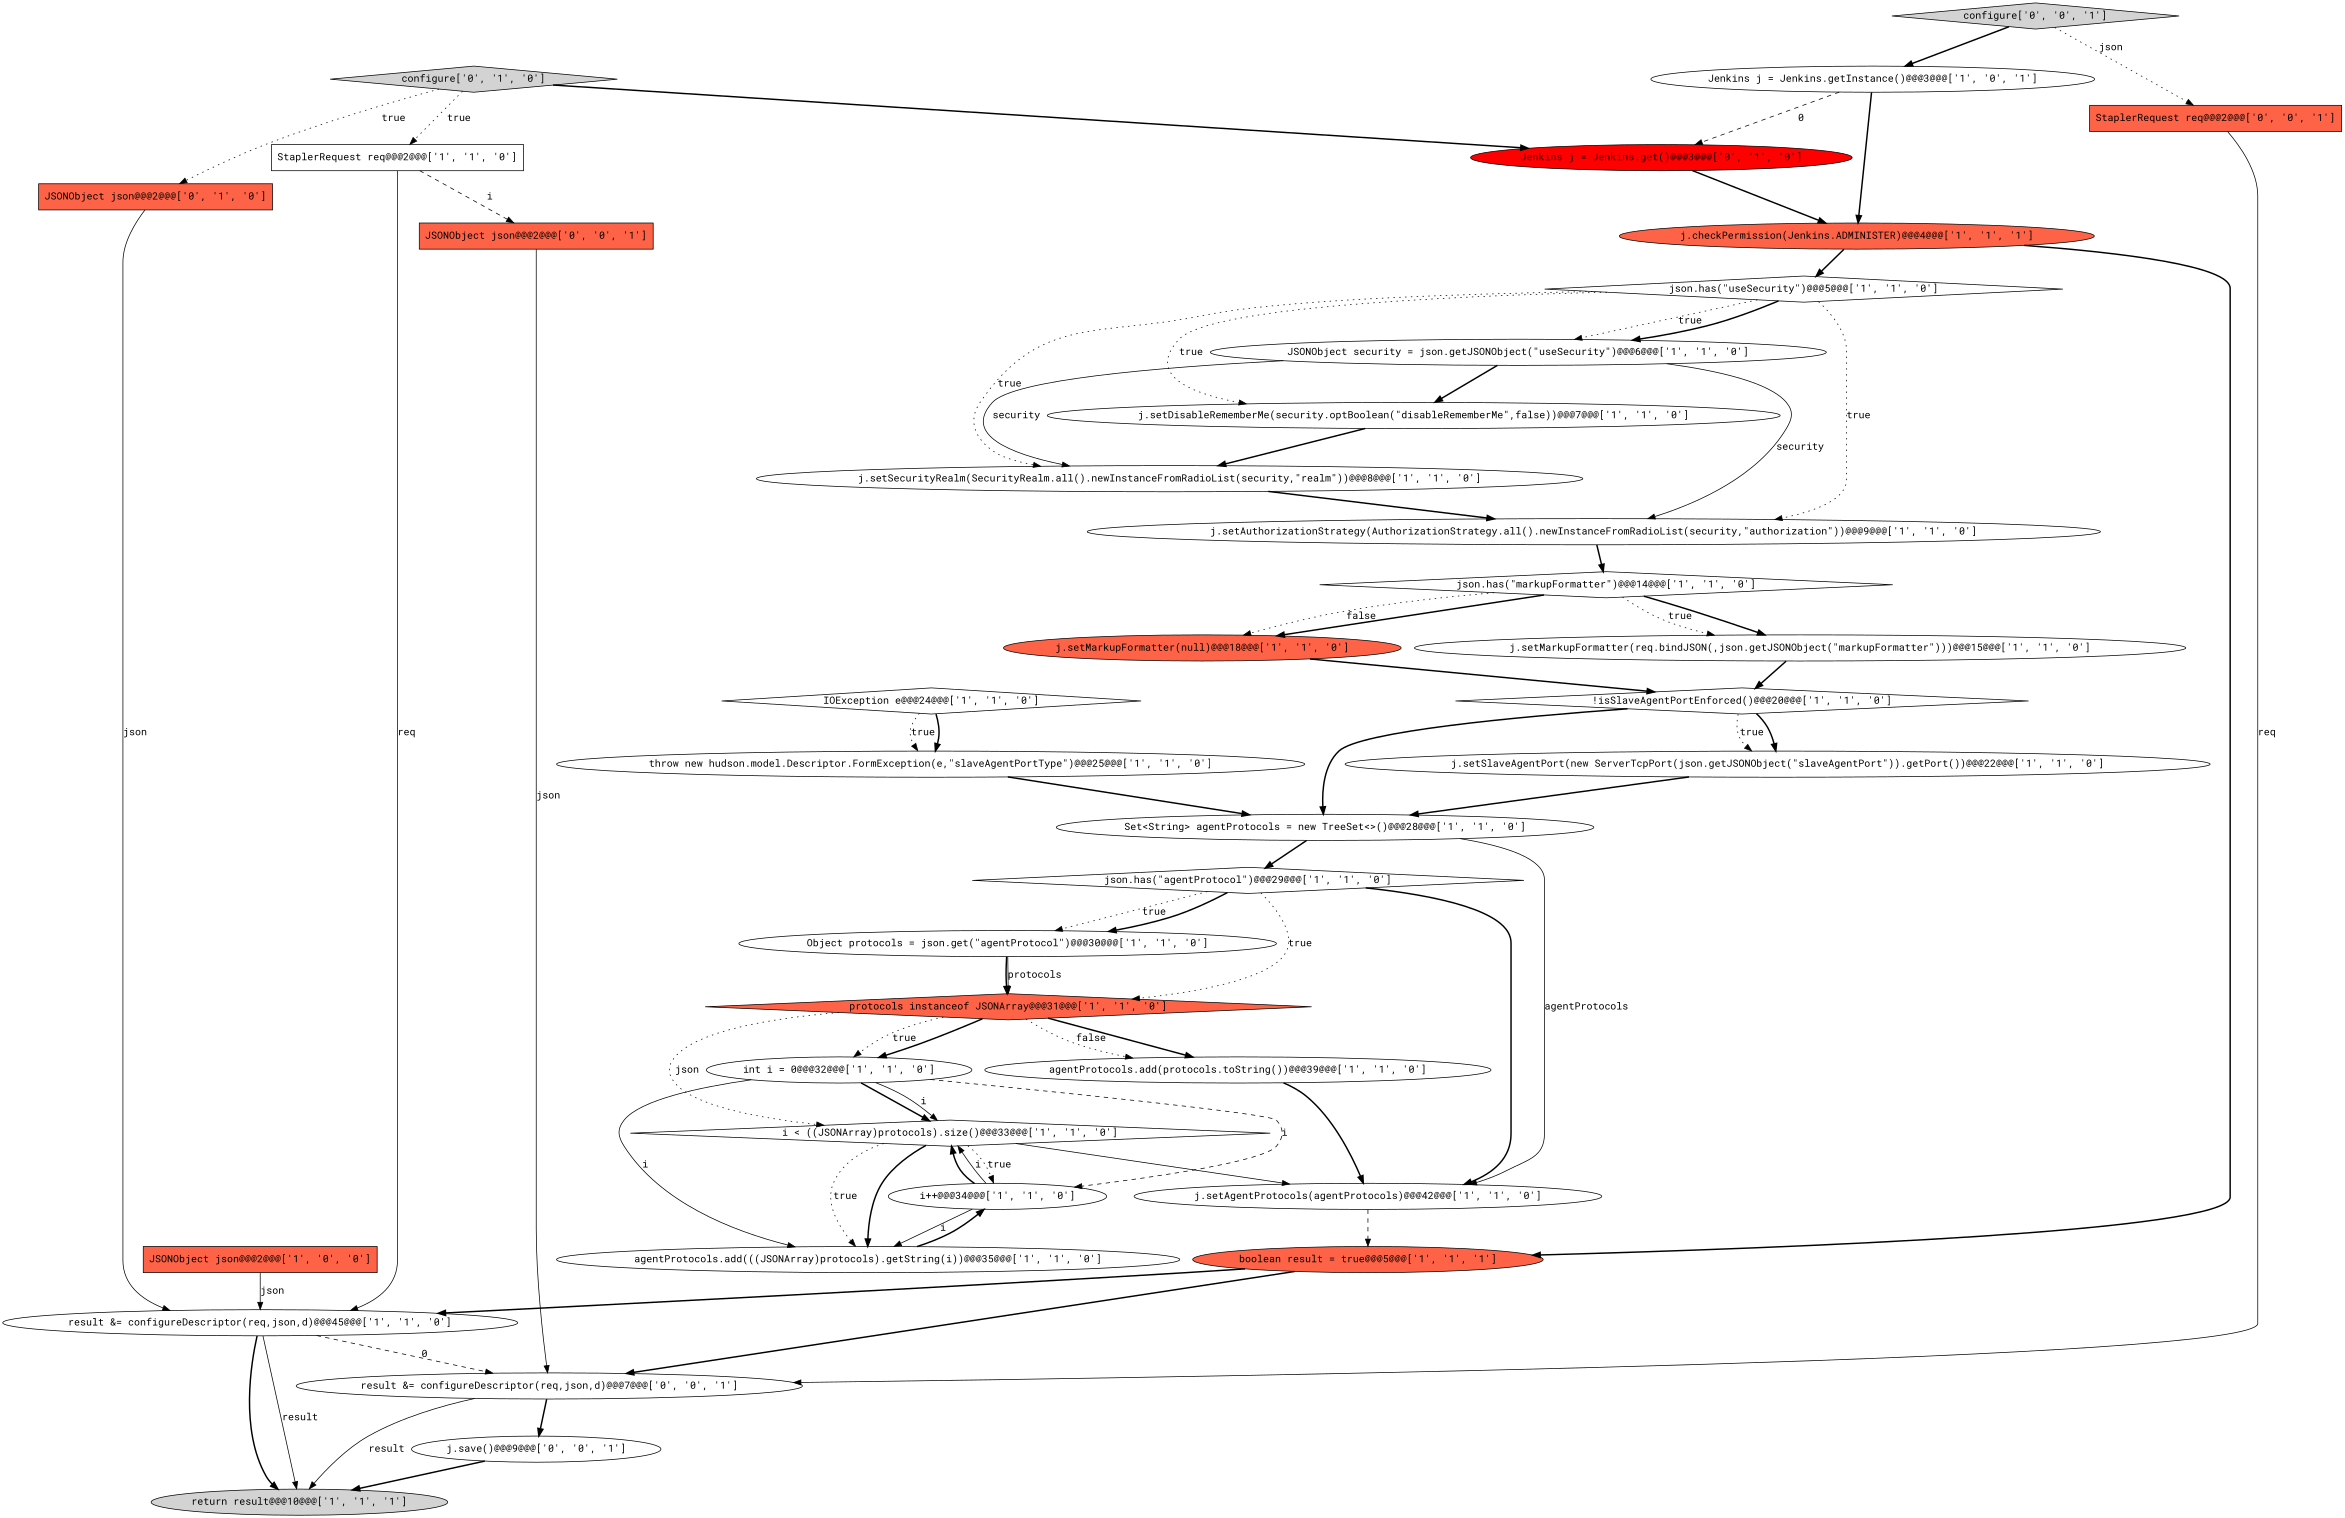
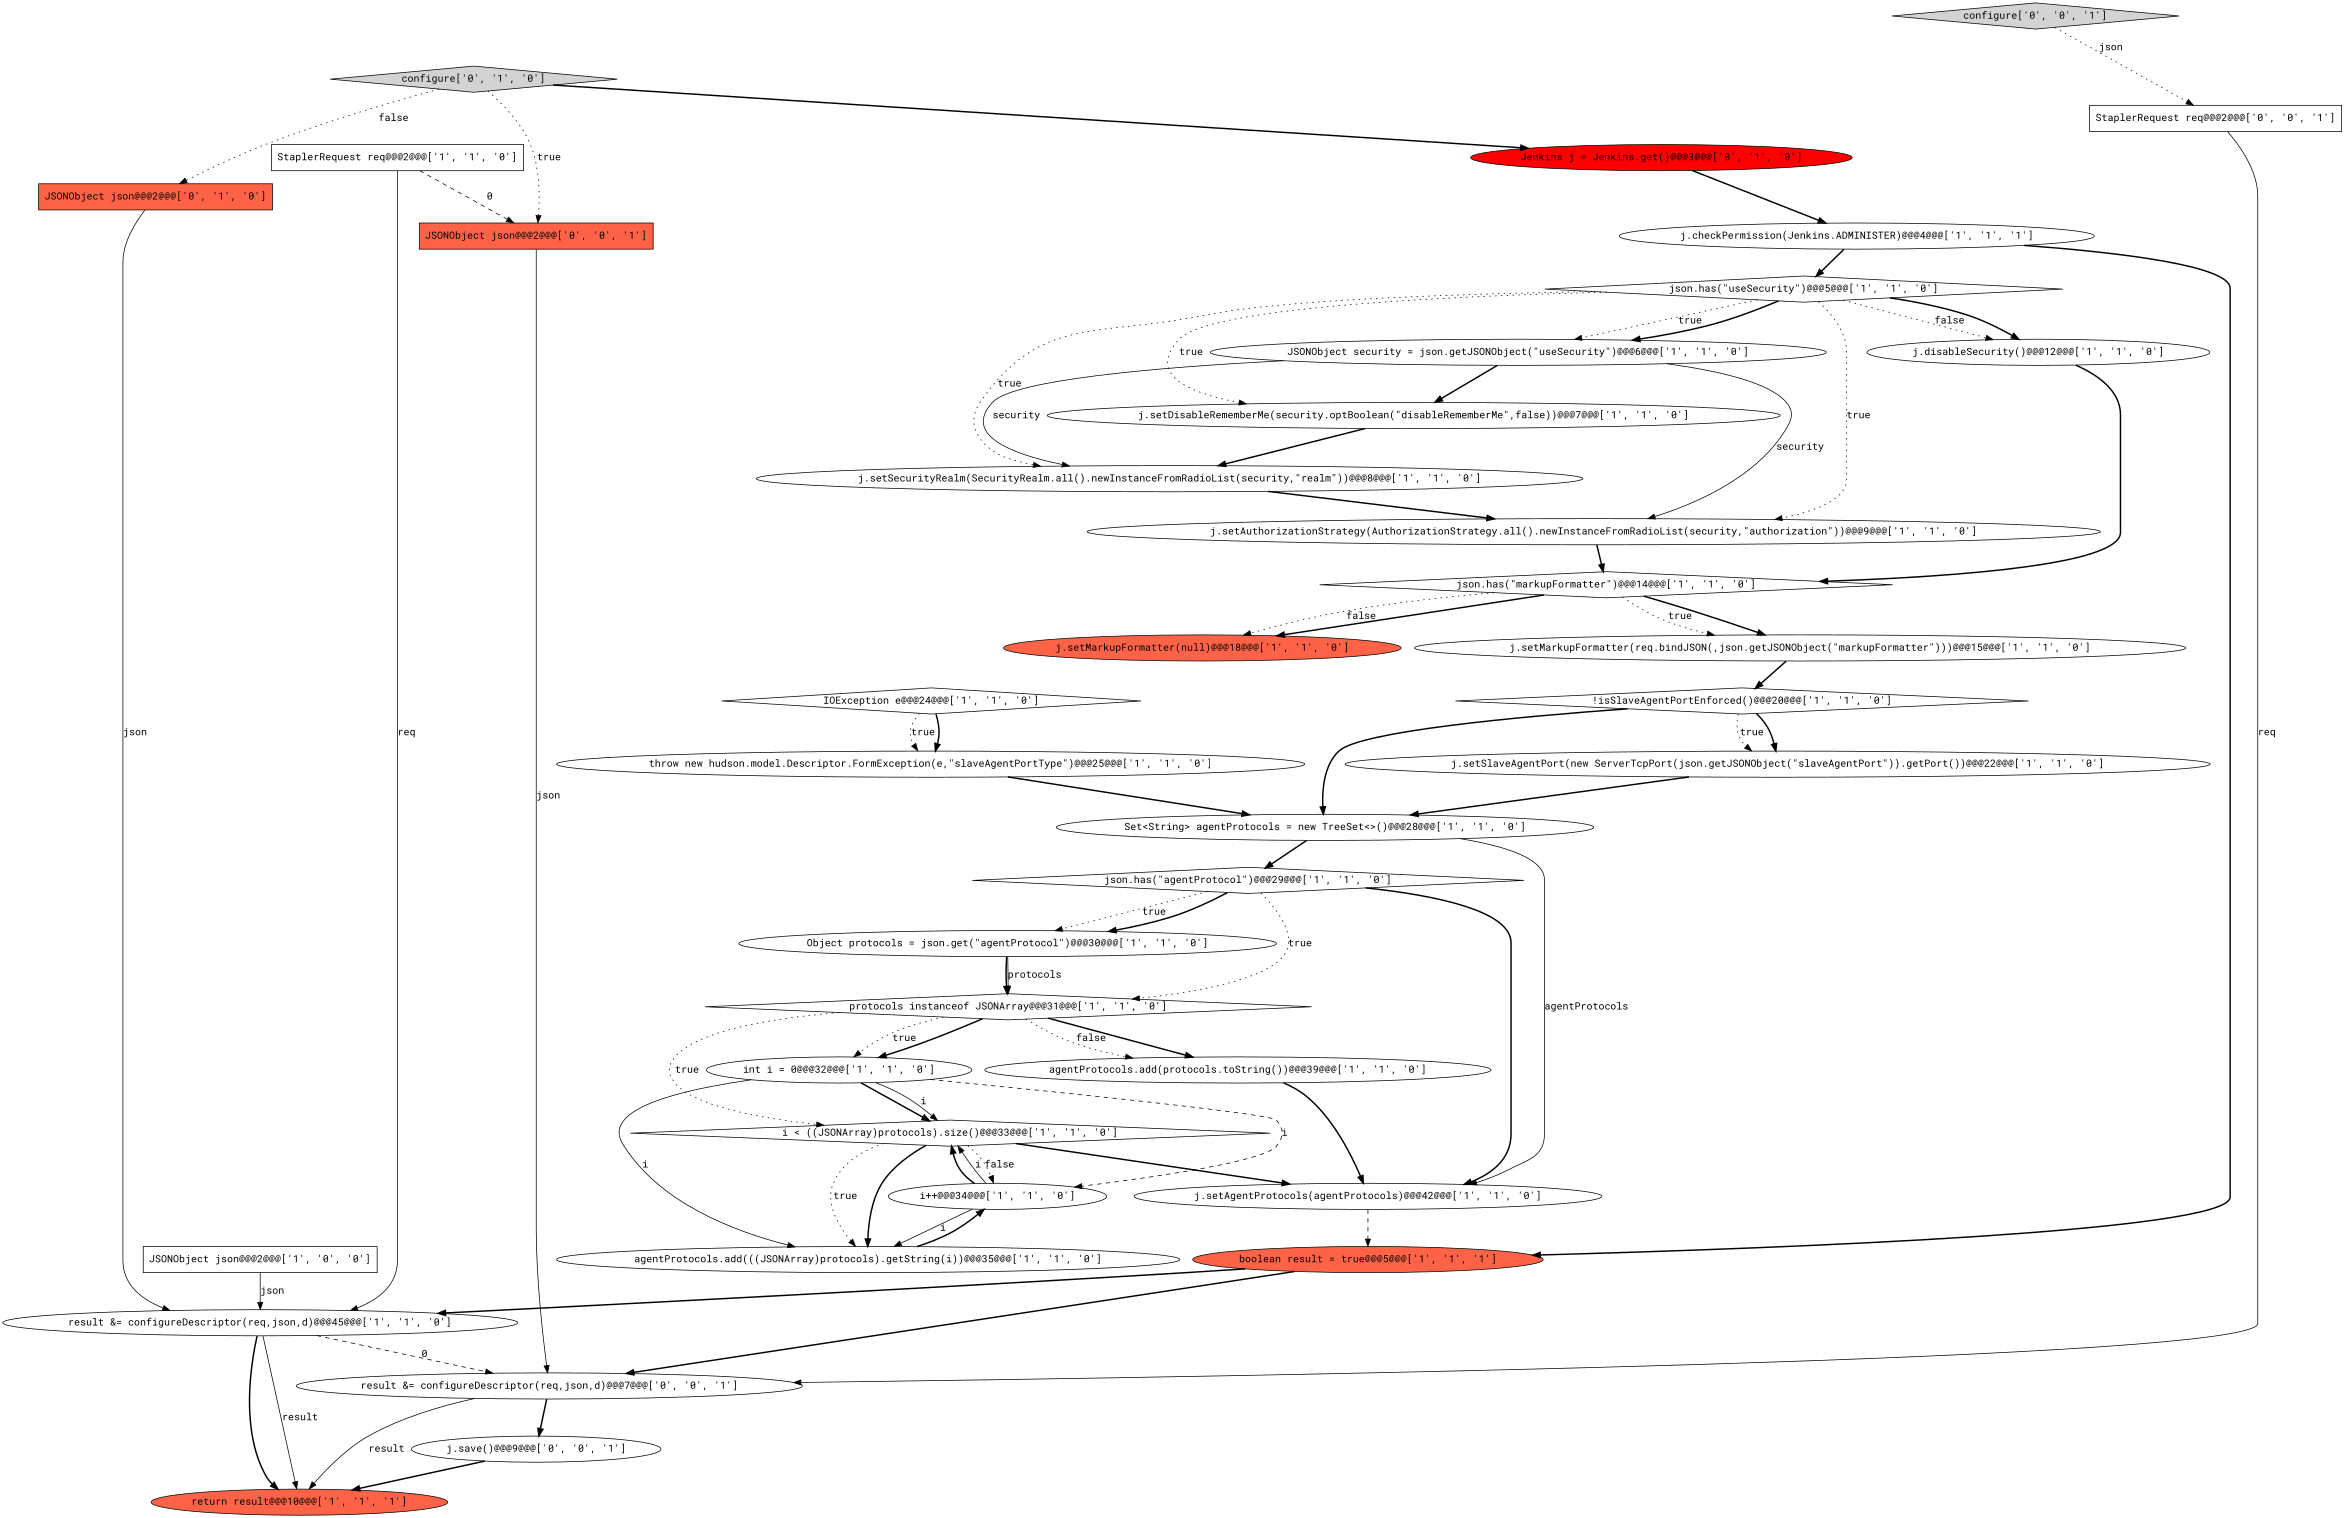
node "Jenkins j = Jenkins.getInstance()@@@3@@@['1', '0', '1']": removed
edge "configure['0', '1', '0']" -> "StaplerRequest req@@@2@@@['1', '1', '0']": now "configure['0', '1', '0']" -> "JSONObject json@@@2@@@['0', '0', '1']"
edge "configure['0', '1', '0']" -> "JSONObject json@@@2@@@['0', '1', '0']": label "true" -> "false"
node "StaplerRequest req@@@2@@@['0', '0', '1']": fillcolor tomato -> white
edge "StaplerRequest req@@@2@@@['1', '1', '0']" -> "JSONObject json@@@2@@@['0', '0', '1']": label "i" -> "0"
node "j.checkPermission(Jenkins.ADMINISTER)@@@4@@@['1', '1', '1']": fillcolor tomato -> white
node "j.disableSecurity()@@@12@@@['1', '1', '0']": added
edge "j.setMarkupFormatter(null)@@@18@@@['1', '1', '0']" -> "!isSlaveAgentPortEnforced()@@@20@@@['1', '1', '0']": removed
node "protocols instanceof JSONArray@@@31@@@['1', '1', '0']": fillcolor tomato -> white
edge "protocols instanceof JSONArray@@@31@@@['1', '1', '0']" -> "i < ((JSONArray)protocols).size()@@@33@@@['1', '1', '0']": label "json" -> "true"
edge "i < ((JSONArray)protocols).size()@@@33@@@['1', '1', '0']" -> "j.setAgentProtocols(agentProtocols)@@@42@@@['1', '1', '0']": style solid -> bold
edge "i < ((JSONArray)protocols).size()@@@33@@@['1', '1', '0']" -> "i++@@@34@@@['1', '1', '0']": label "true" -> "false"
node "JSONObject json@@@2@@@['1', '0', '0']": fillcolor tomato -> white
node "return result@@@10@@@['1', '1', '1']": fillcolor lightgray -> tomato
